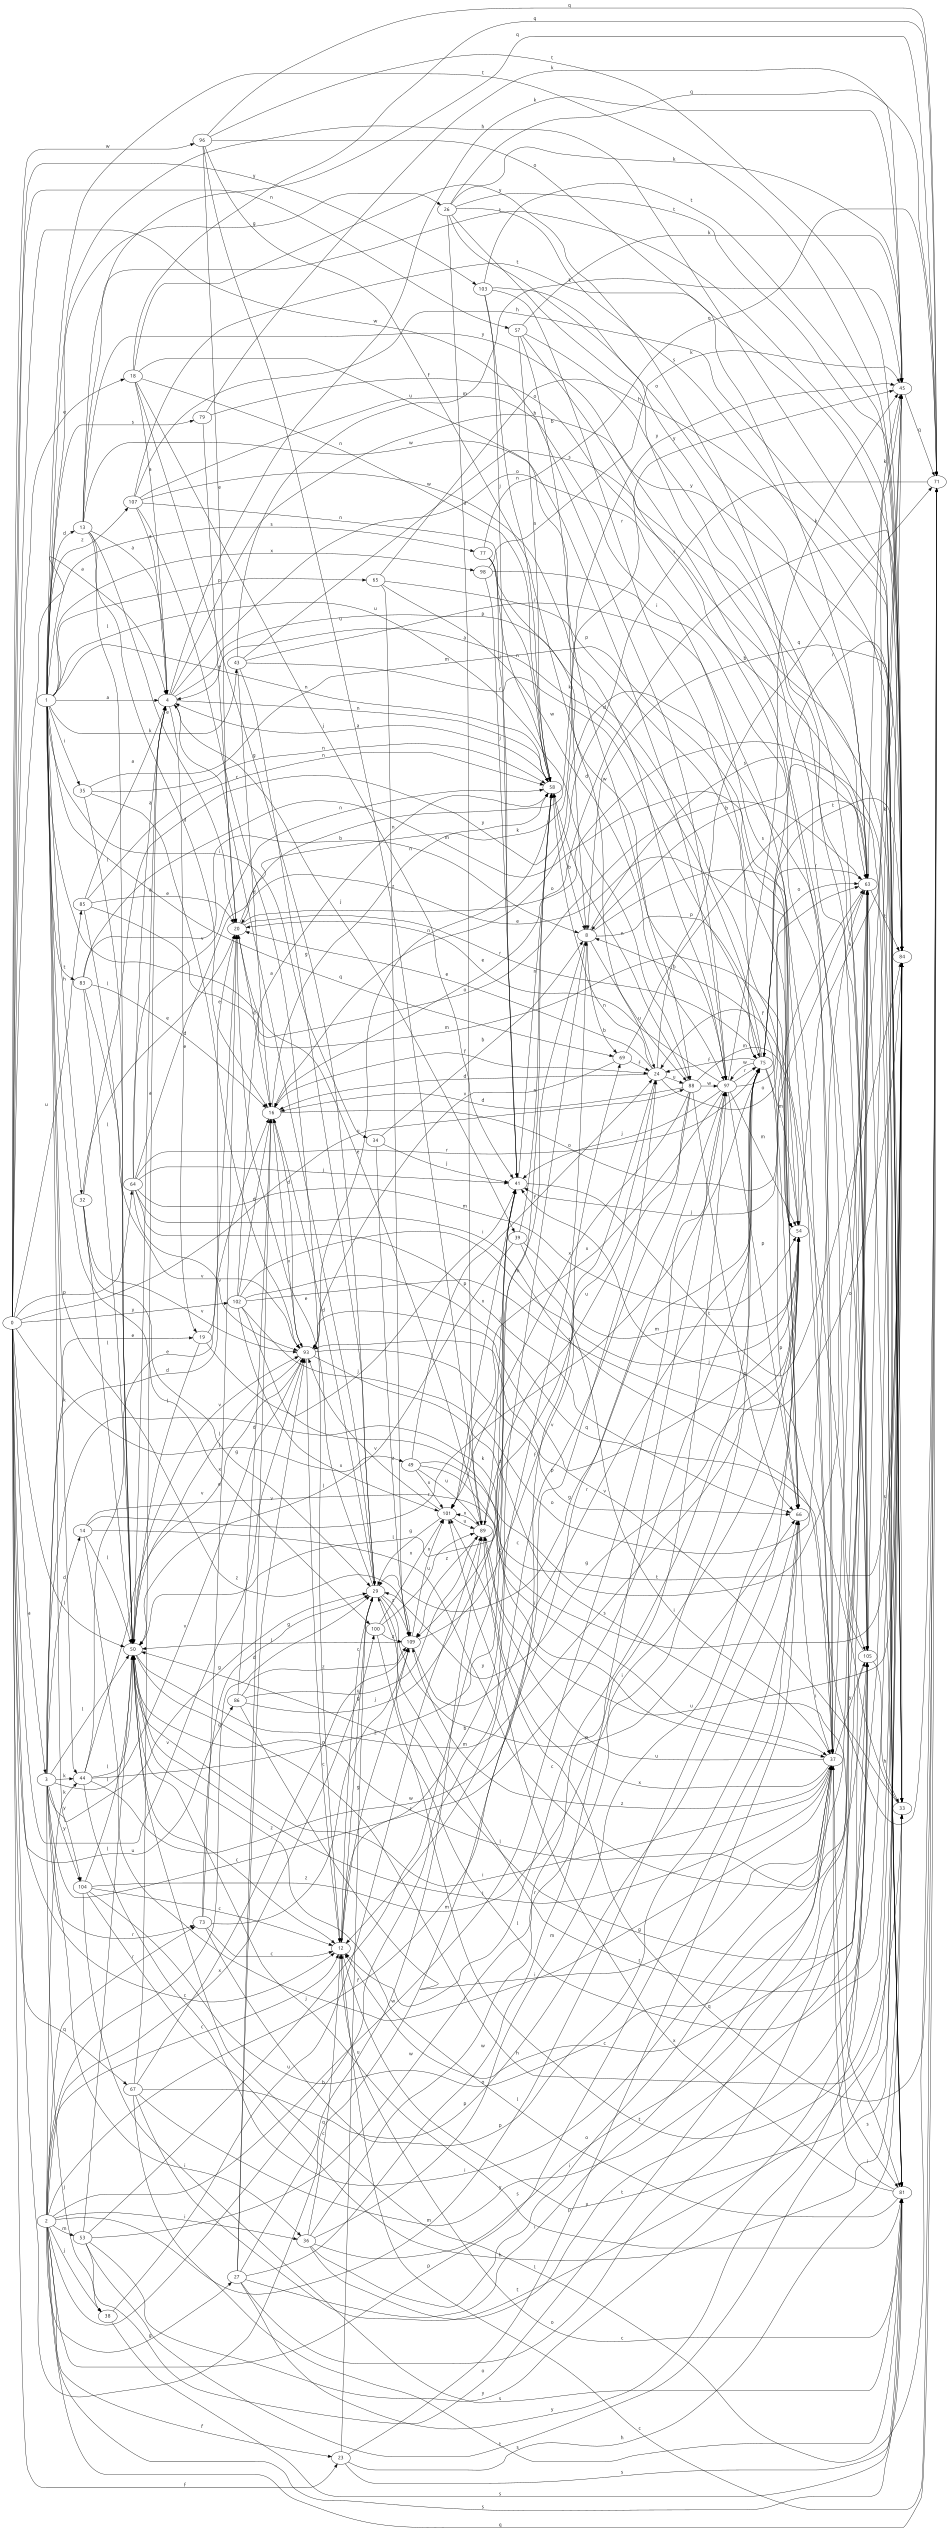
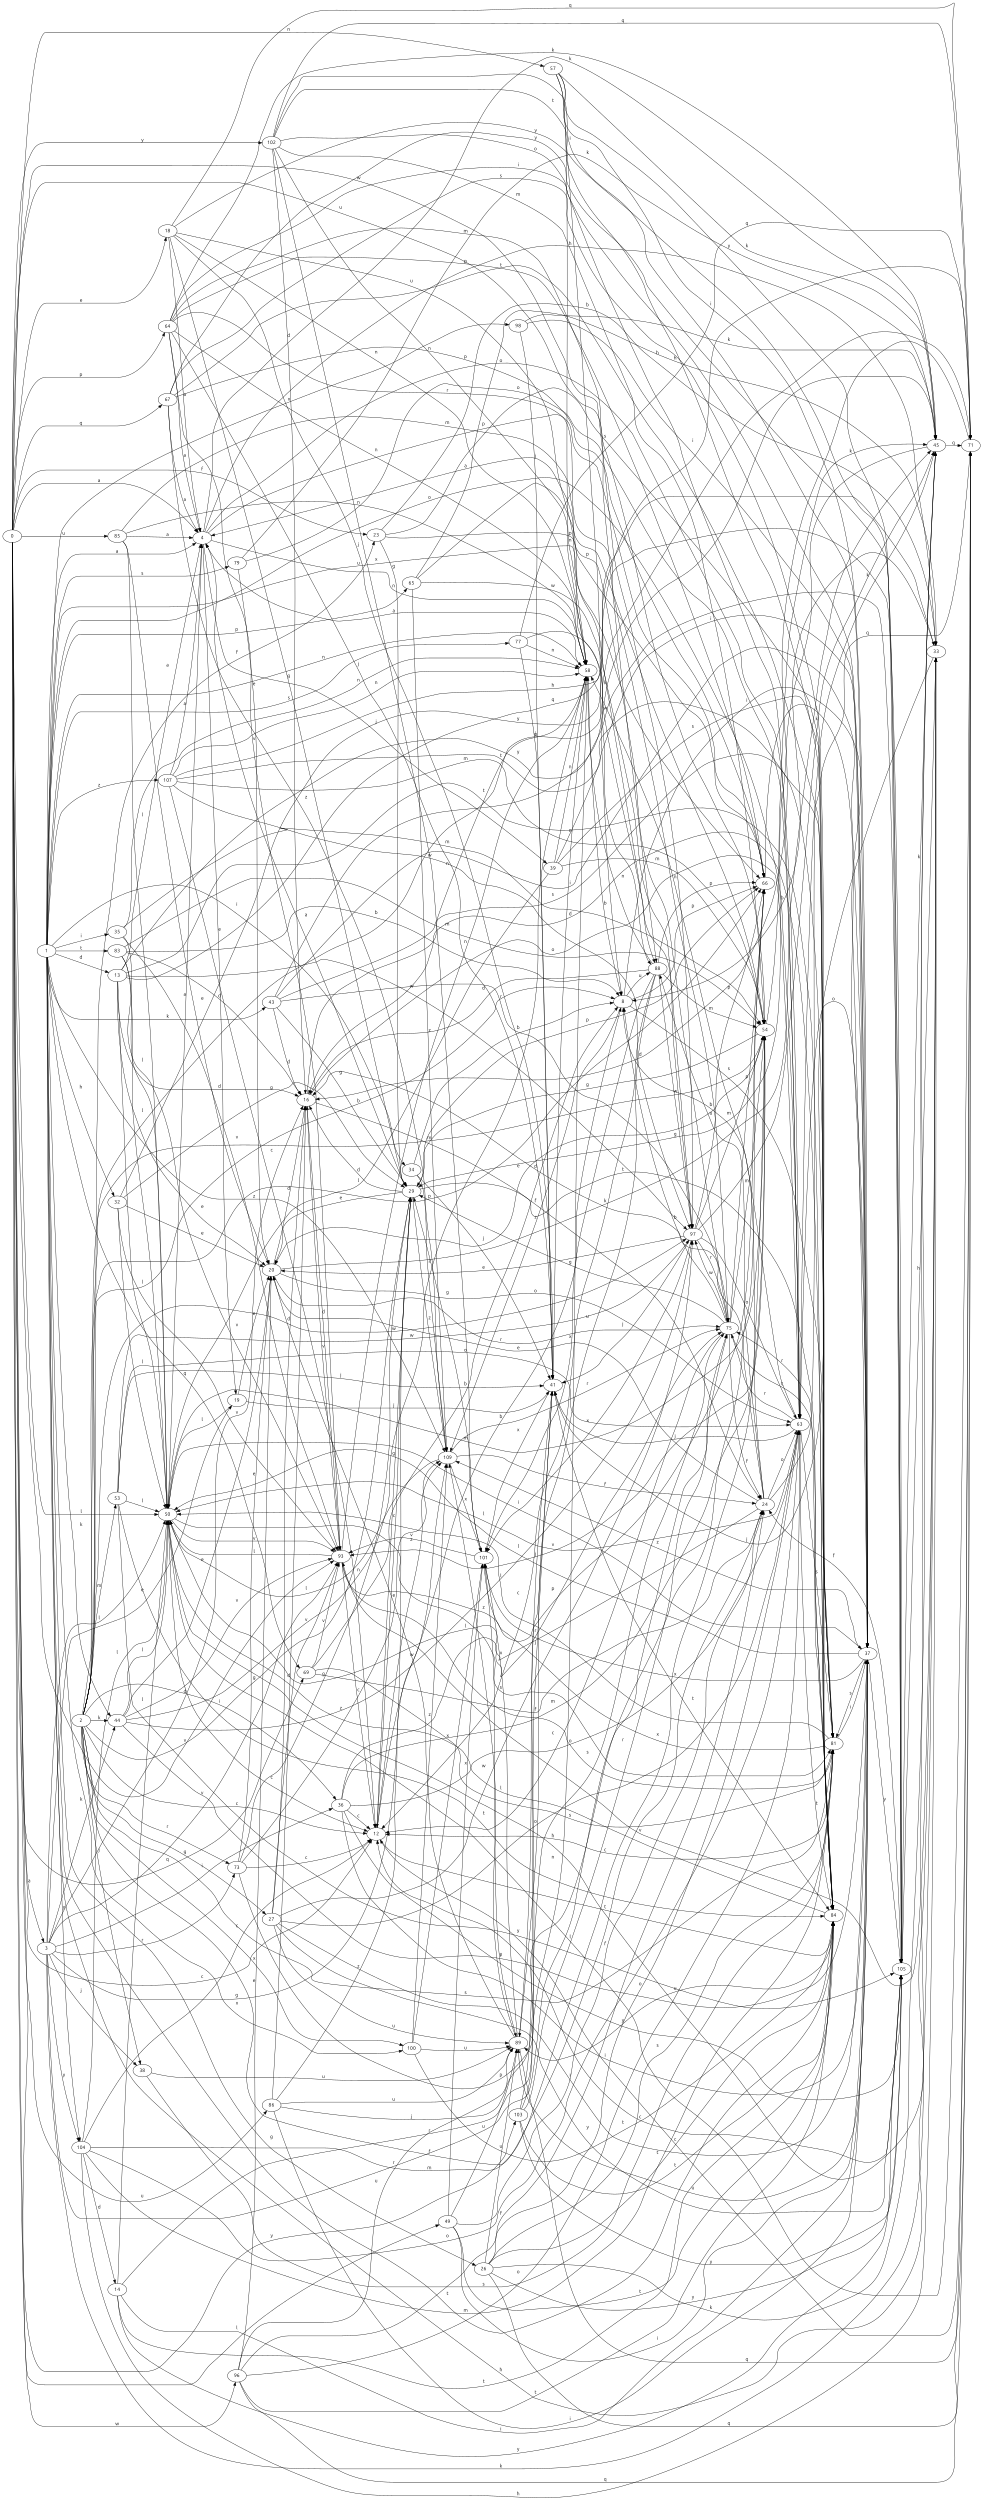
edge "8" -> "69": reversed
edge "39" -> "81": added, label "s"
edge "3" -> "14": now "104" -> "14"
edge "104" -> "81": label "s" -> "m"
